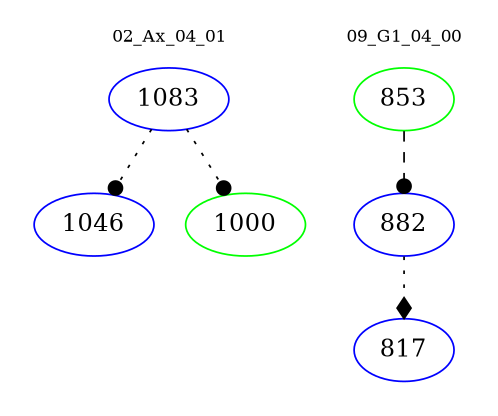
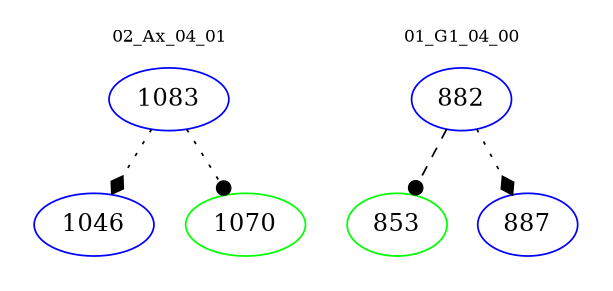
cluster "09_G1_04_00": label "09_G1_04_00" -> "01_G1_04_00"
edge "853" -> "882": reversed
edge "1083" -> "1046": arrowhead dot -> diamond
node "1000": label "1000" -> "1070"
node "817": label "817" -> "887"
